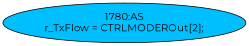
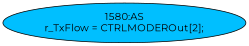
node "1780:AS r_TxFlow = CTRLMODEROut[2];": label "1780:AS r_TxFlow = CTRLMODEROut[2];" -> "1580:AS r_TxFlow = CTRLMODEROut[2];"
